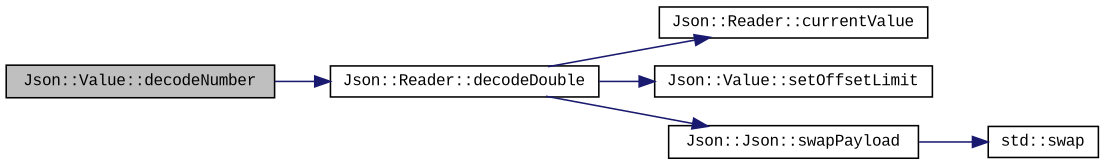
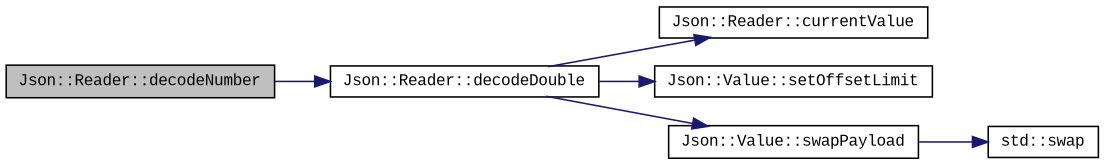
node "Json::Value::decodeNumber": label "Json::Value::decodeNumber" -> "Json::Reader::decodeNumber"
node "Json::Json::swapPayload": label "Json::Json::swapPayload" -> "Json::Value::swapPayload"
